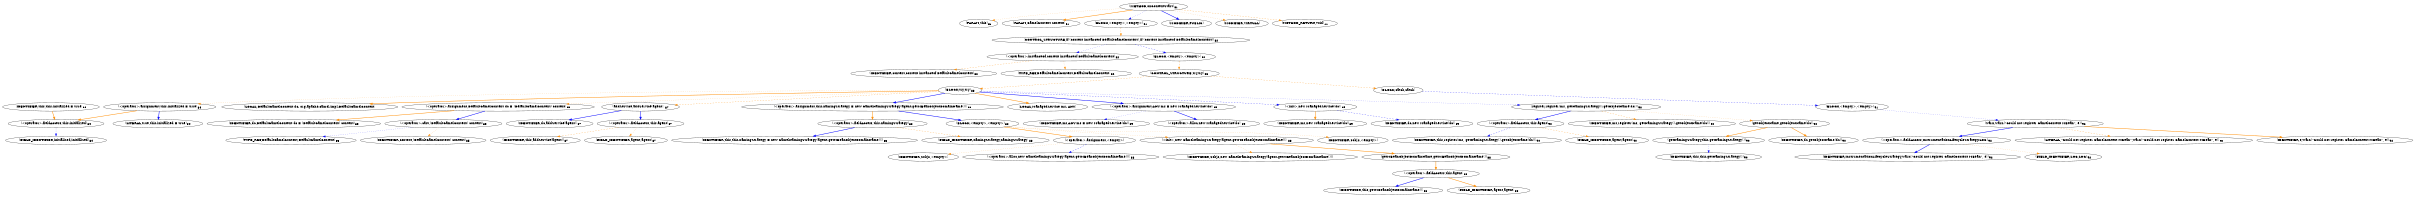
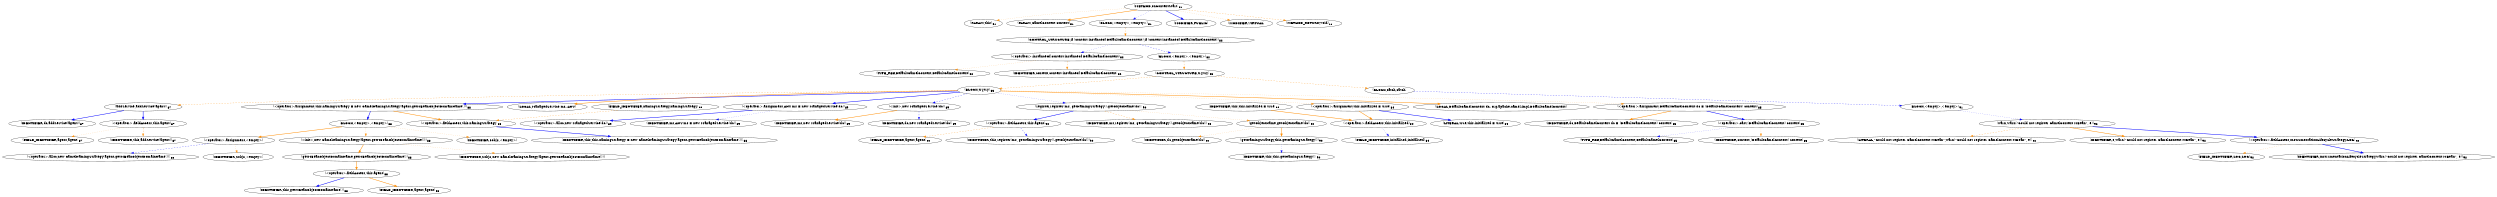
edge "(getObjectName,getObjectName(dc))" -> "(IDENTIFIER,dc,getObjectName(dc))": style bold -> dotted
edge "(<operator>.fieldAccess,this.namingStrategy)" -> "(FIELD_IDENTIFIER,namingStrategy,namingStrategy)": reversed
